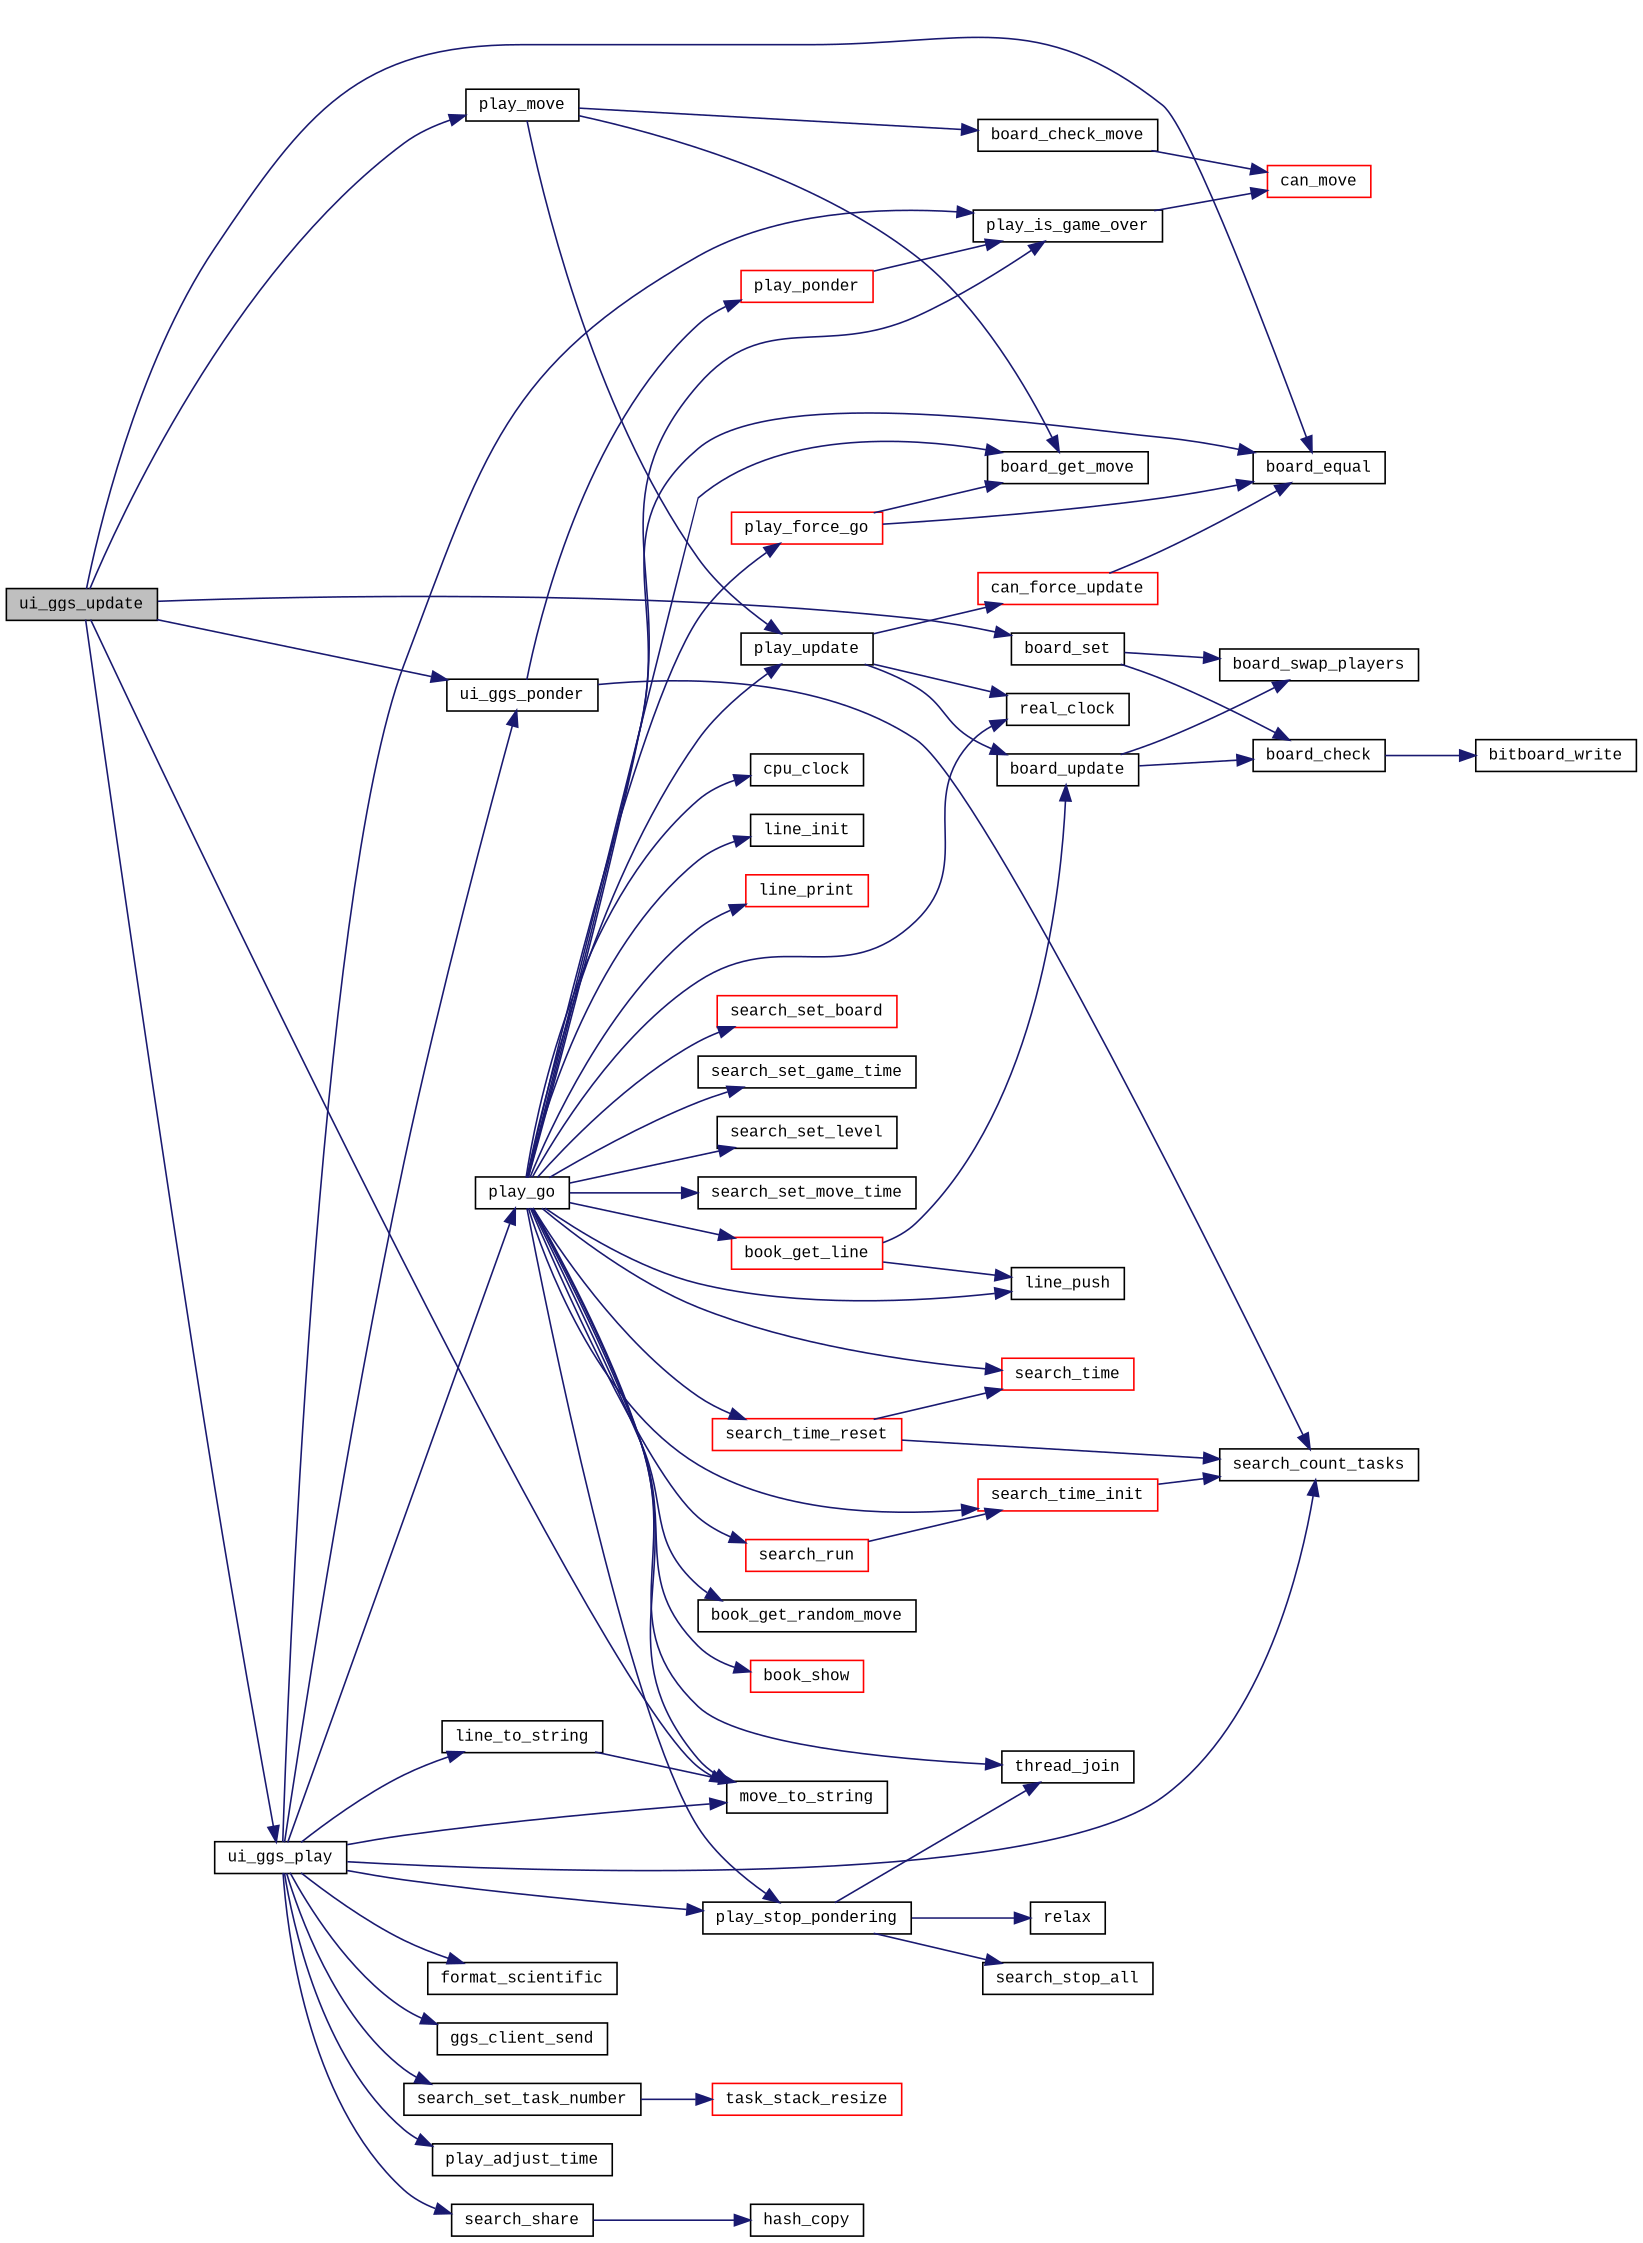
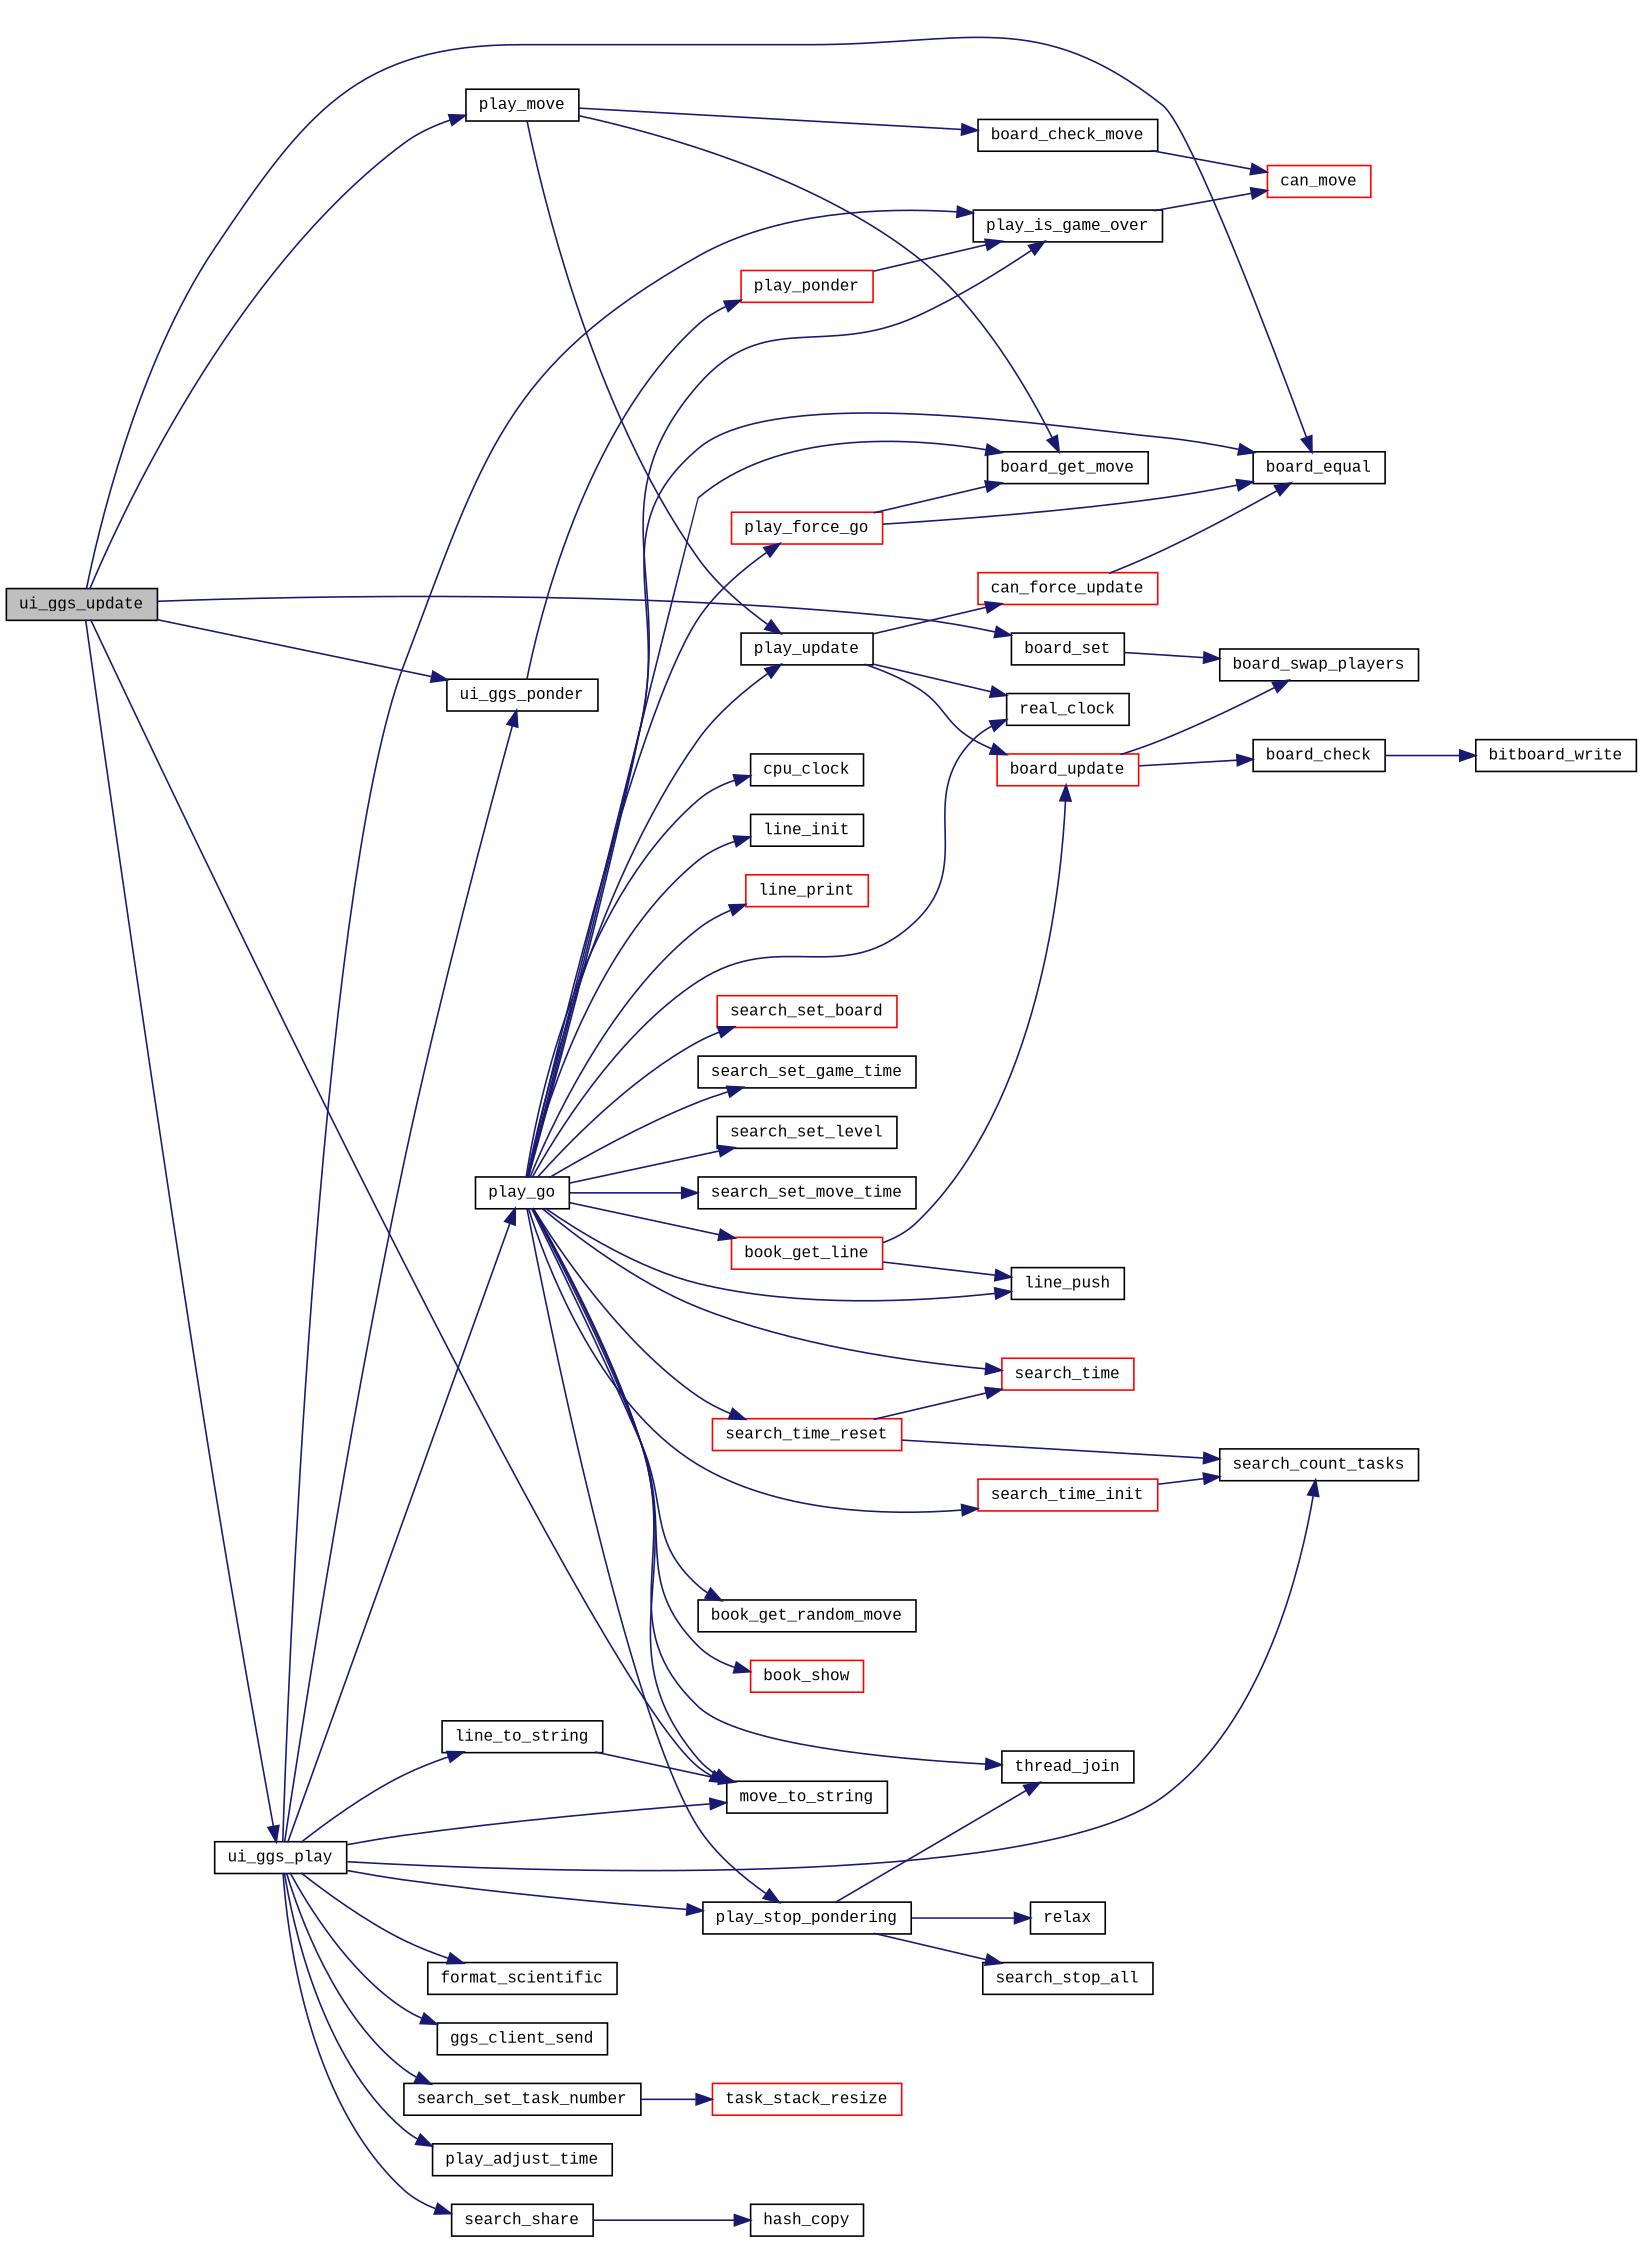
edge "board_set" -> "board_check": removed
node "board_update": color black -> red
edge "ui_ggs_ponder" -> "search_count_tasks": removed
node "search_run": removed
